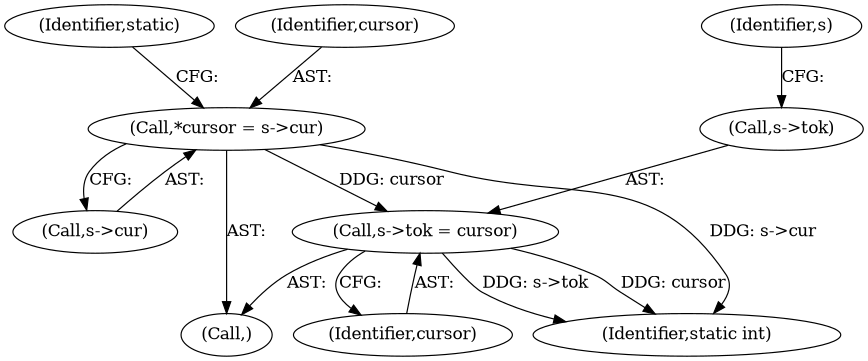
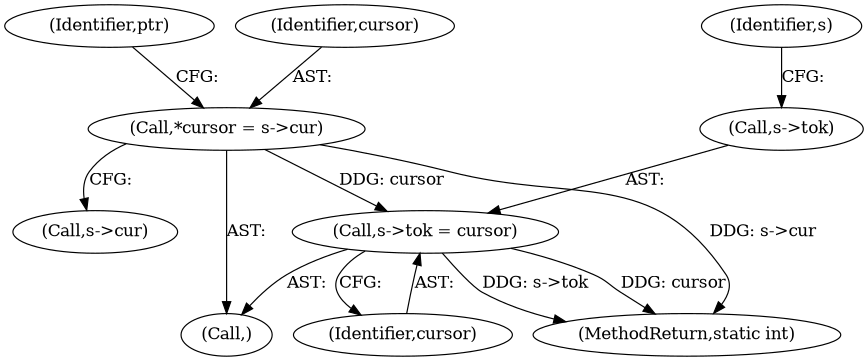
node "(Identifier,static)": label "(Identifier,static)" -> "(Identifier,ptr)"
edge "(Call,s->cur)" -> "(Call,*cursor = s->cur)": removed, label "AST:"
node "(Identifier,static int)": label "(Identifier,static int)" -> "(MethodReturn,static int)"
